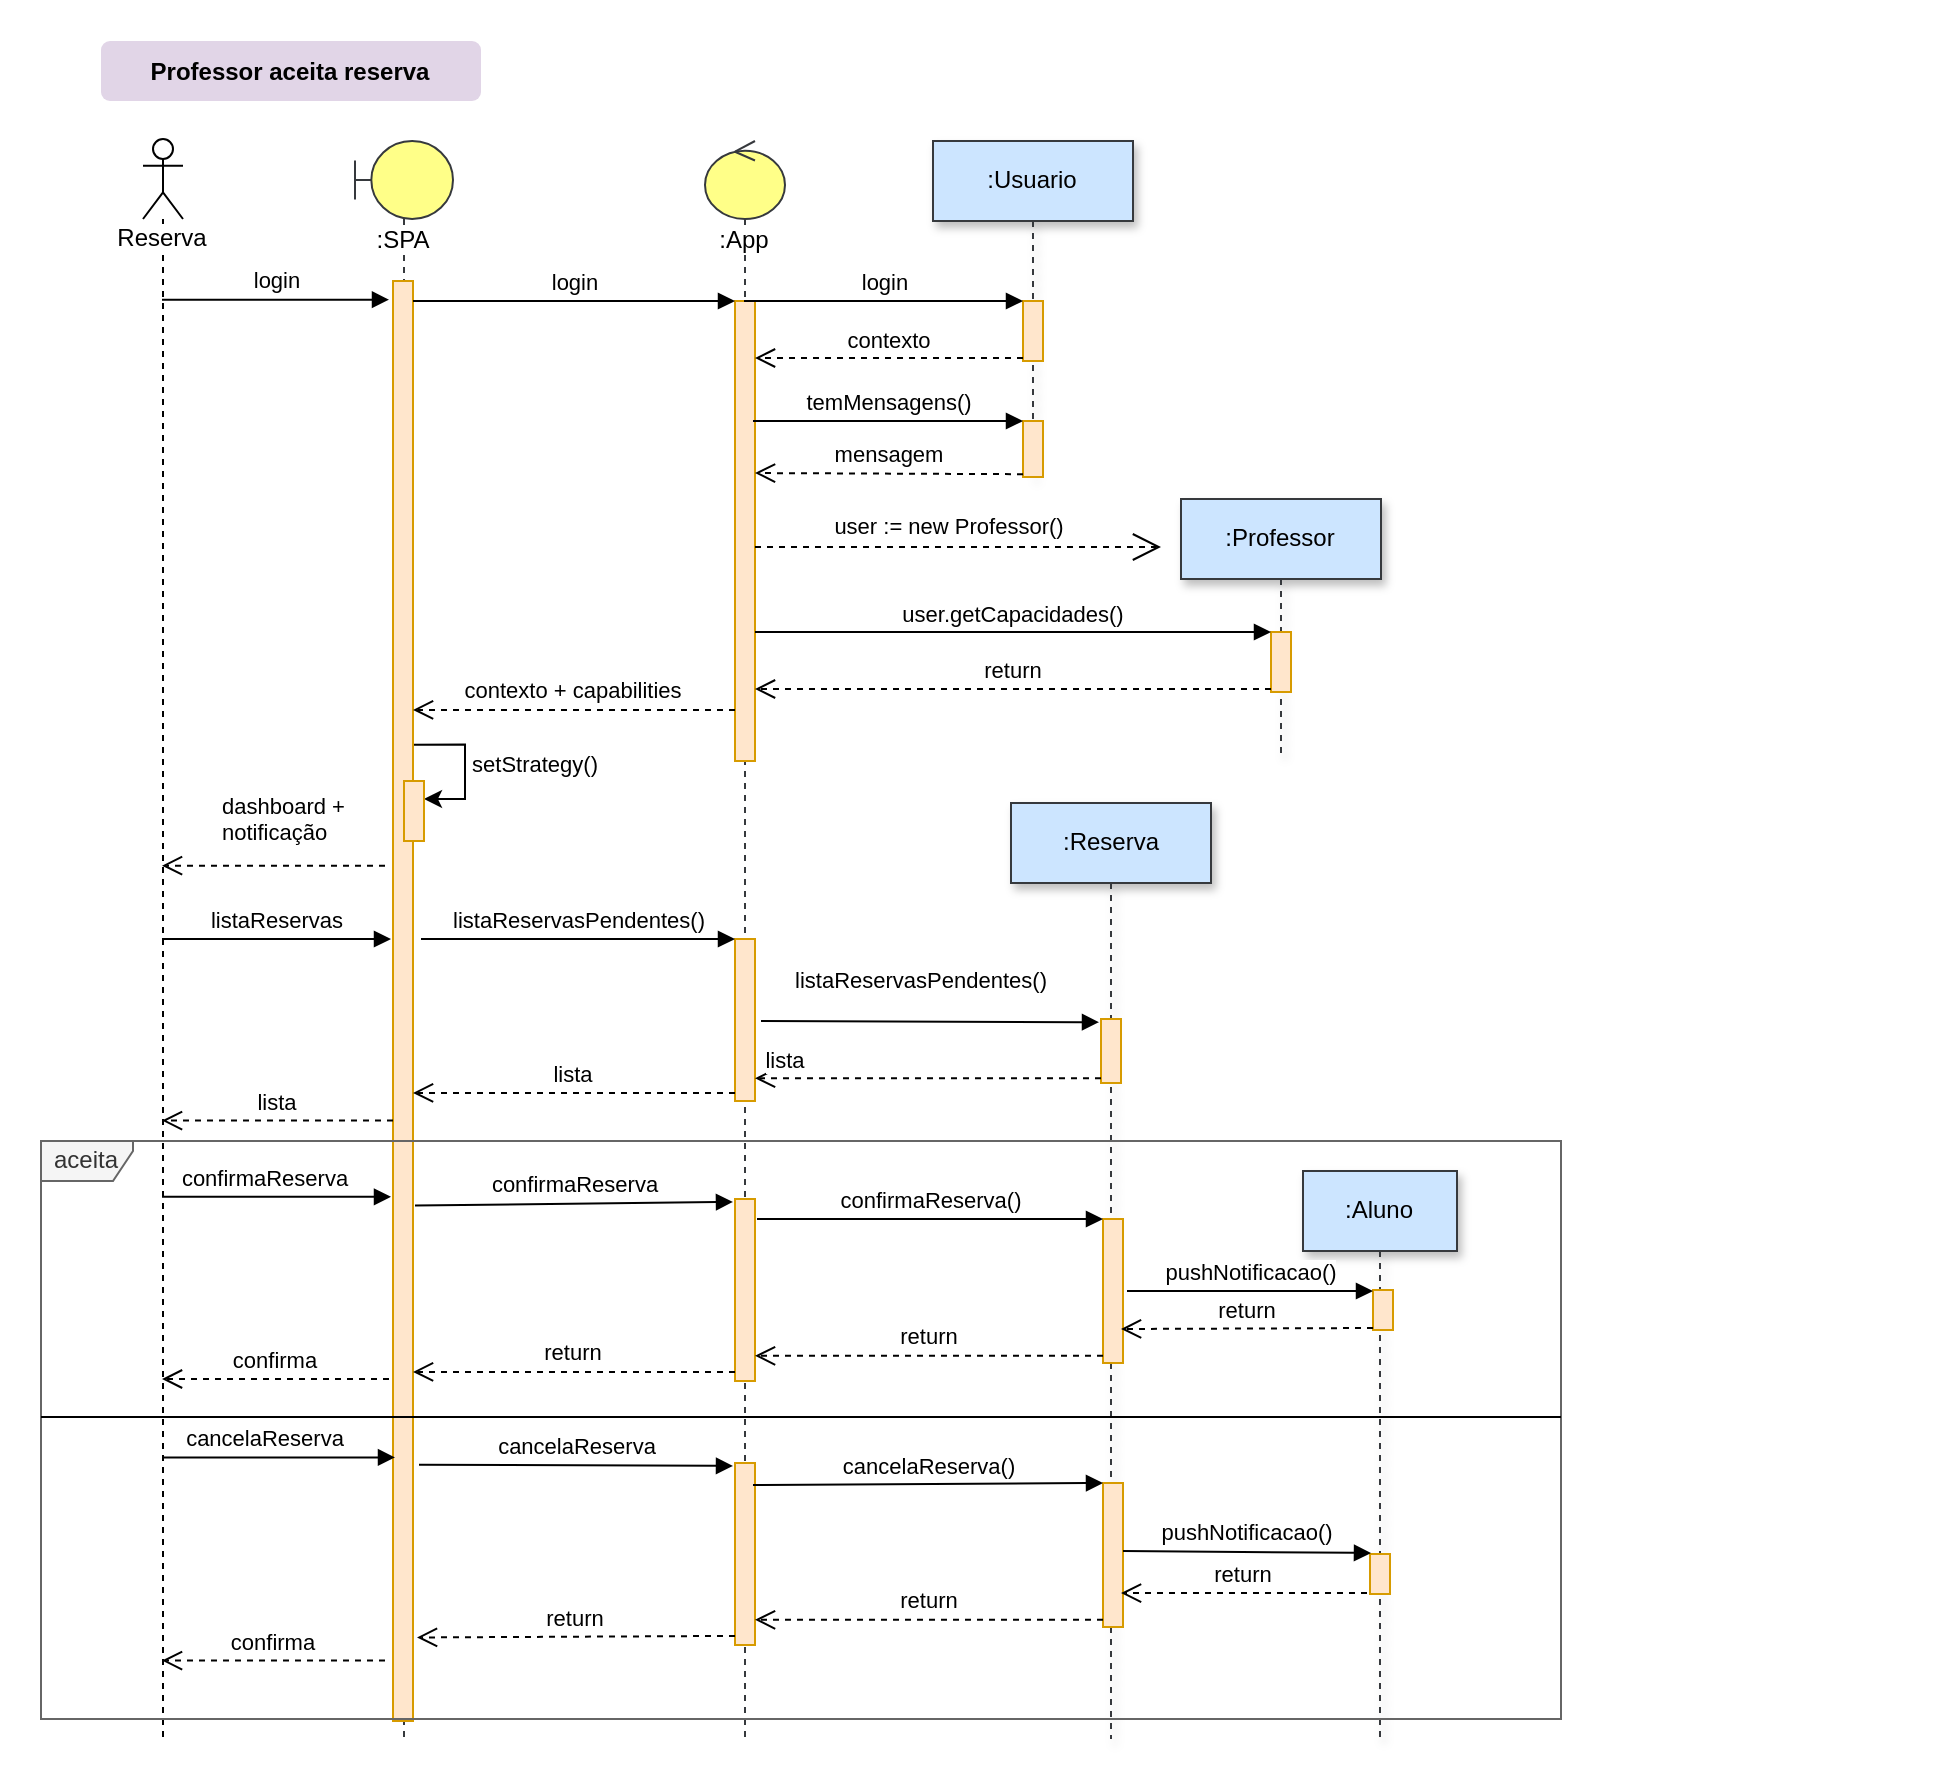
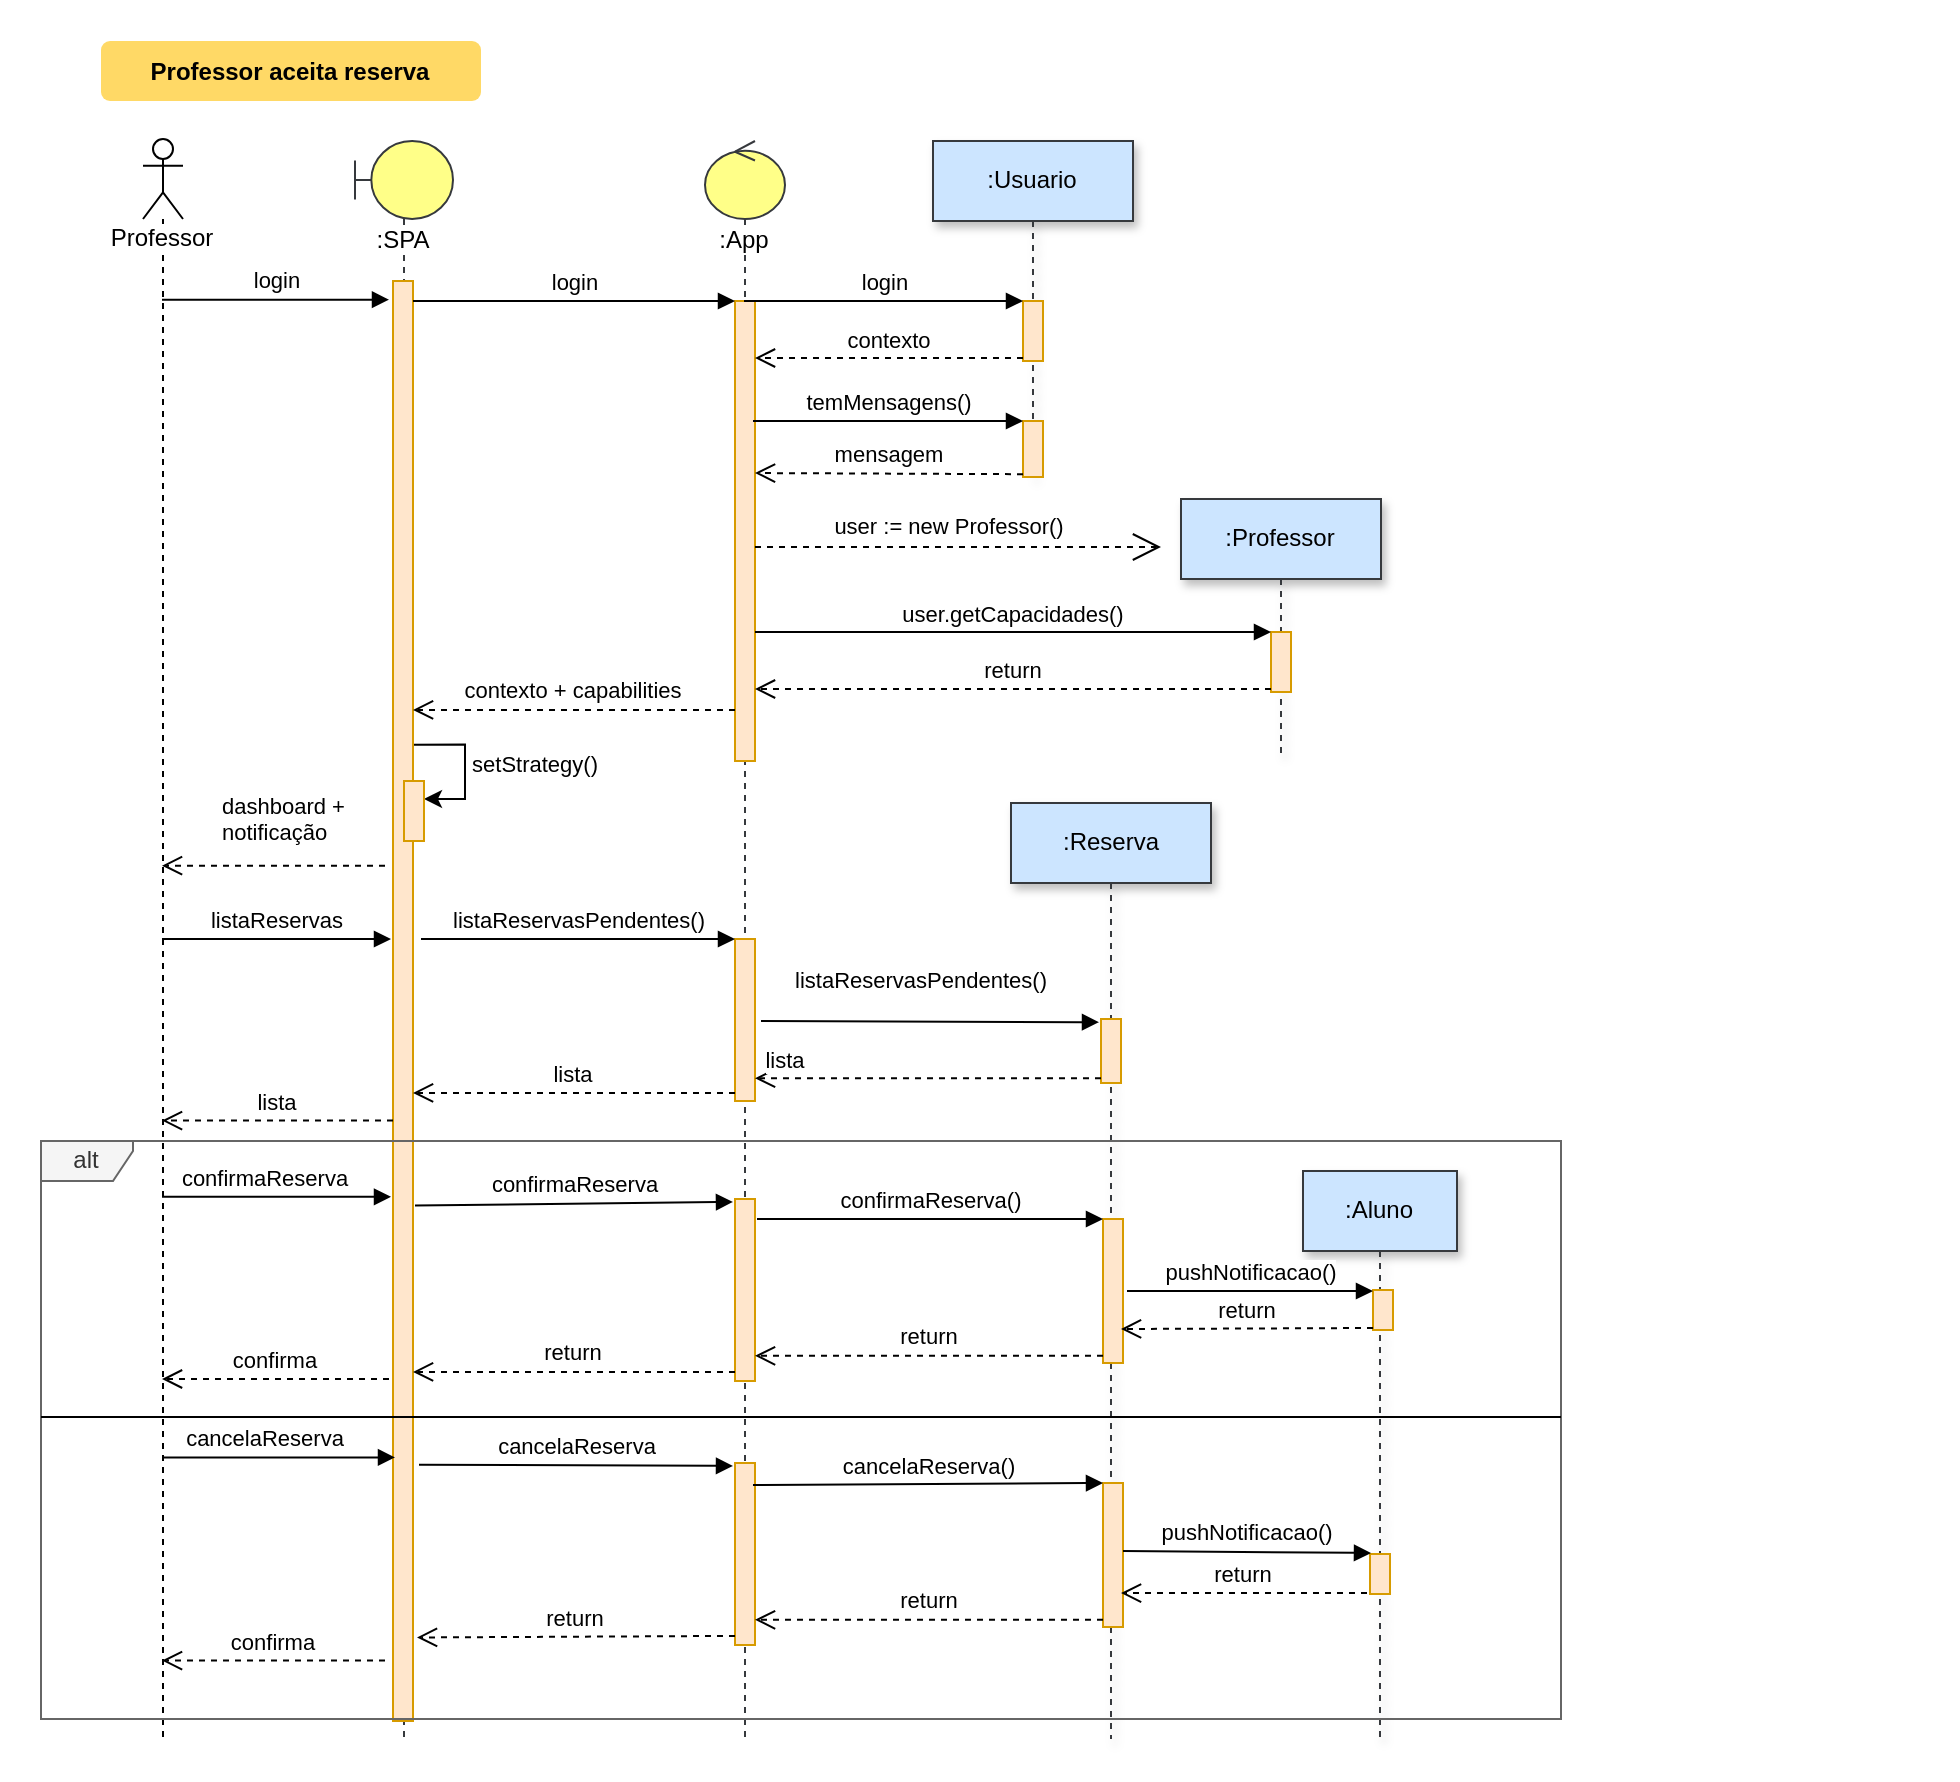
node "Professor aceita reserva": fillcolor #e1d5e7 -> #ffd966
node "Reserva": label "Reserva" -> "Professor"
node "aceita": label "aceita" -> "alt"
